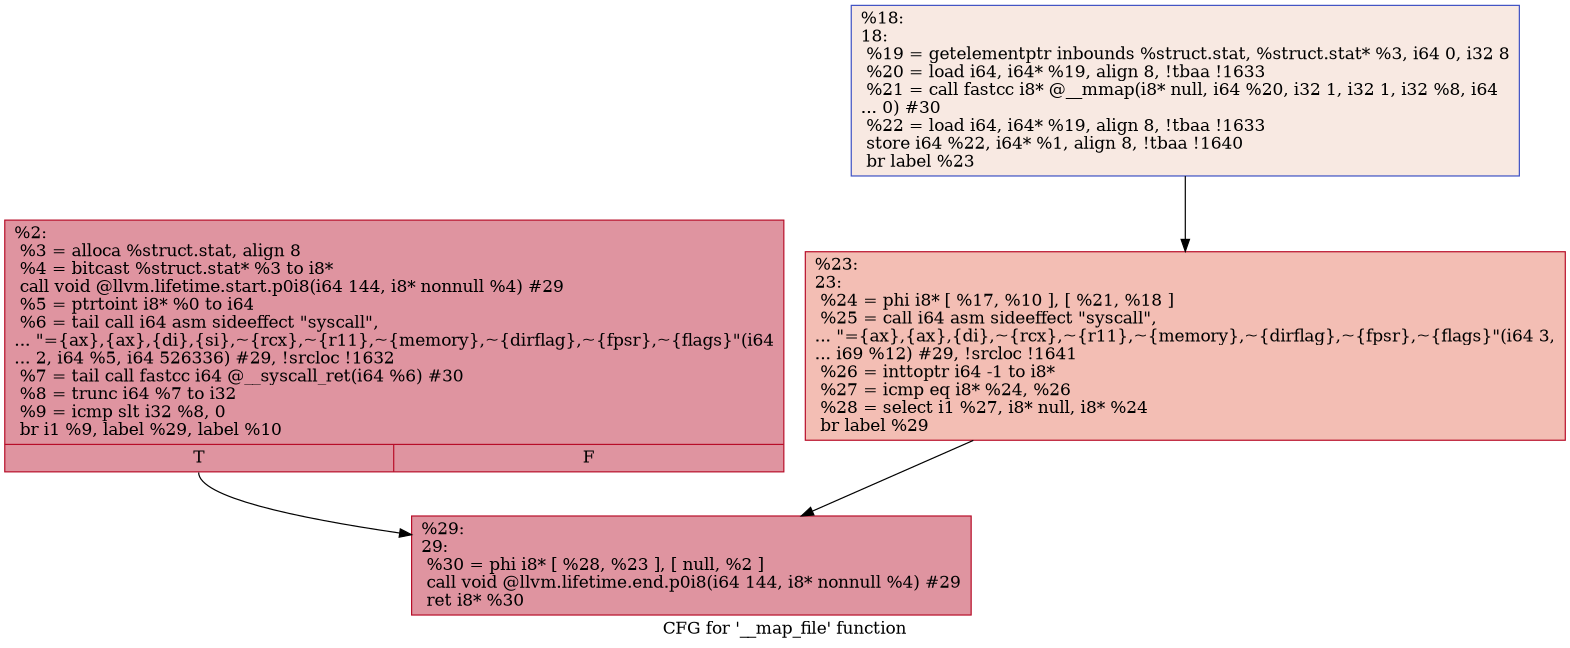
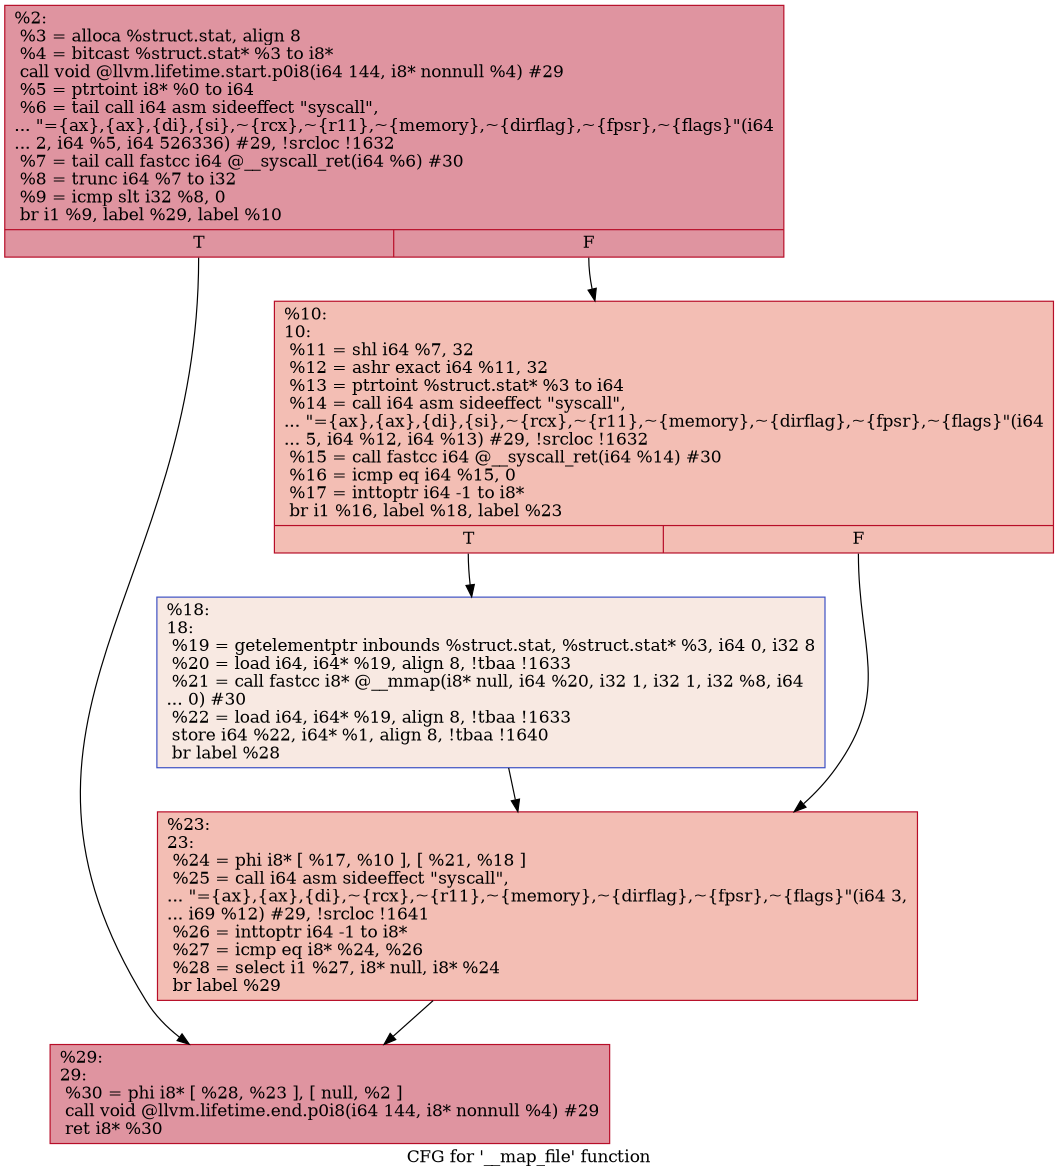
node "%18:": text "br label %23" -> "br label %28"
node "%10:": added
